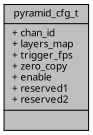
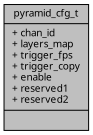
node "pyramid_cfg_t": text "+ zero_copy" -> "+ trigger_copy"
